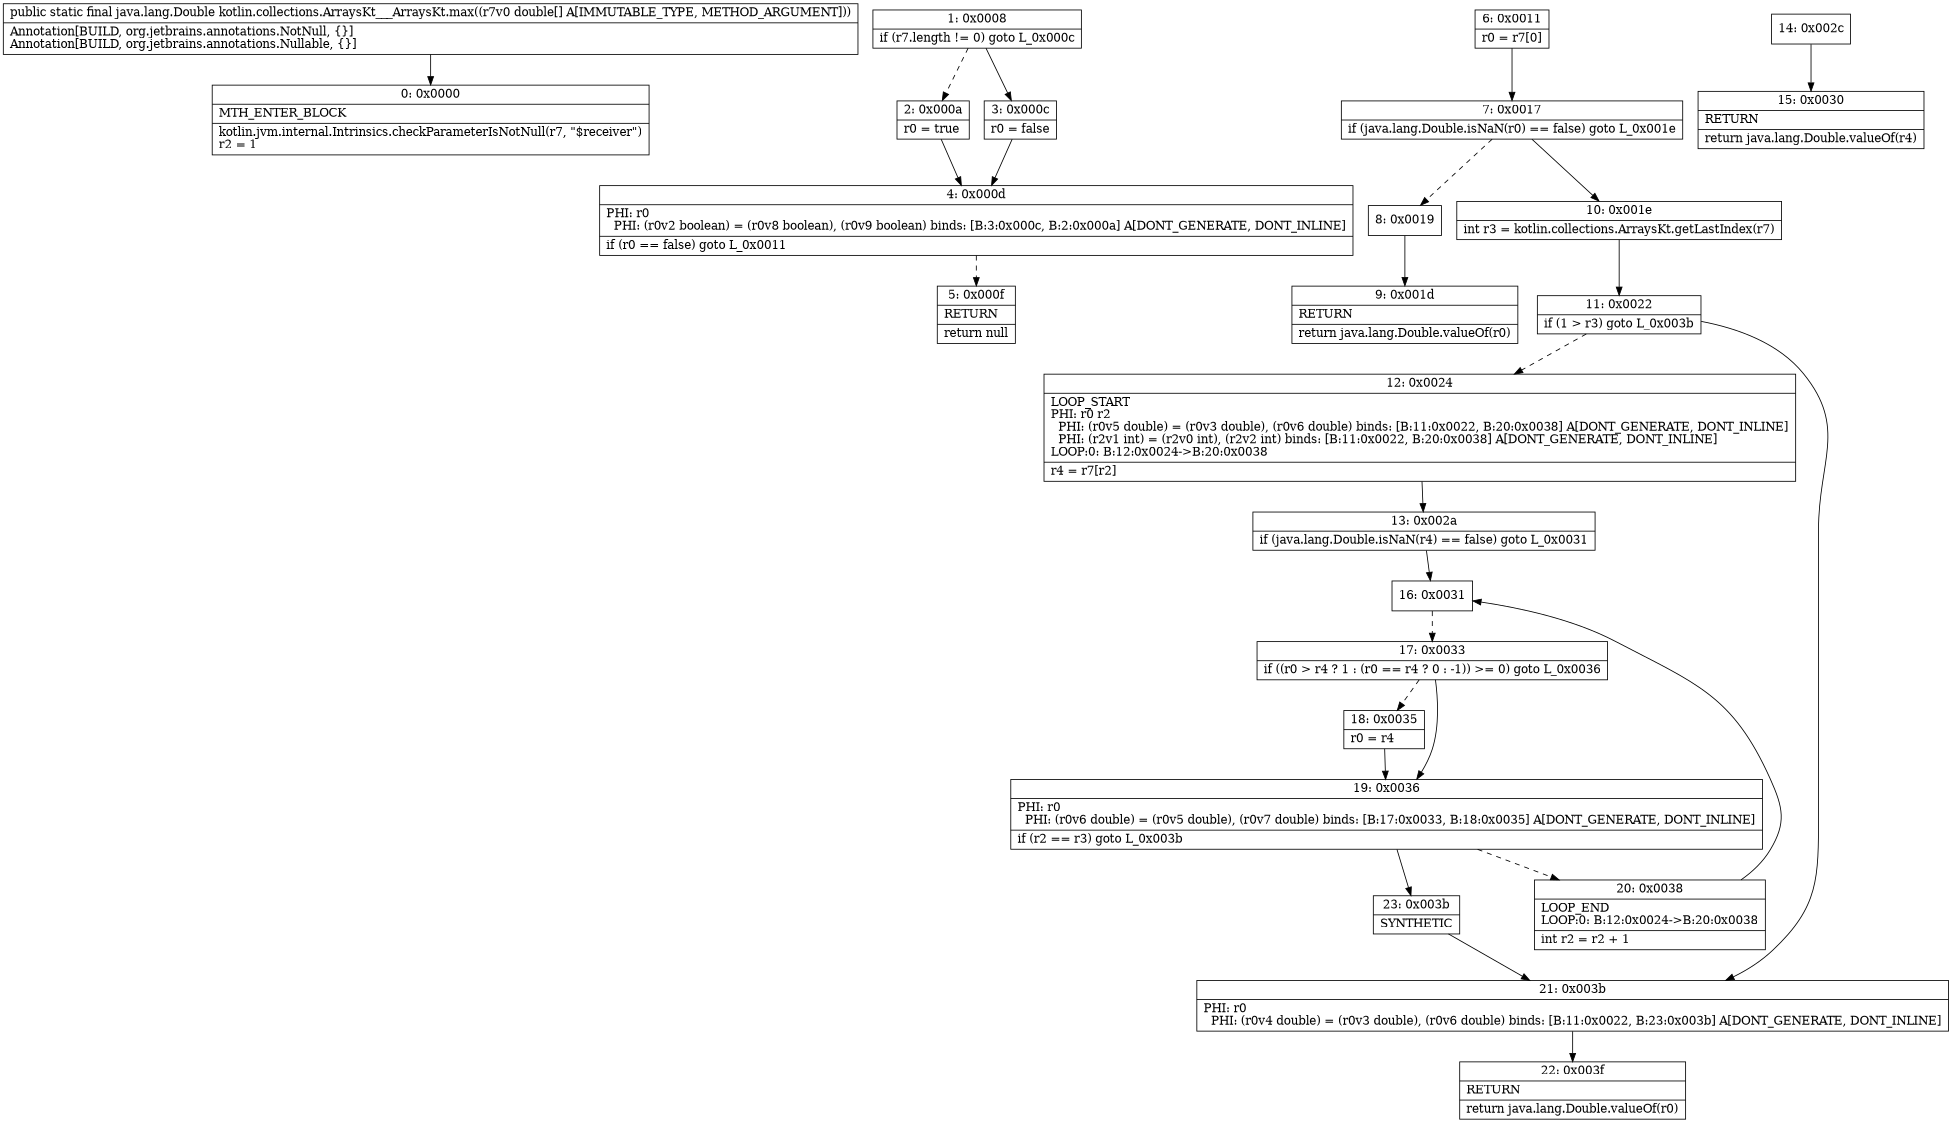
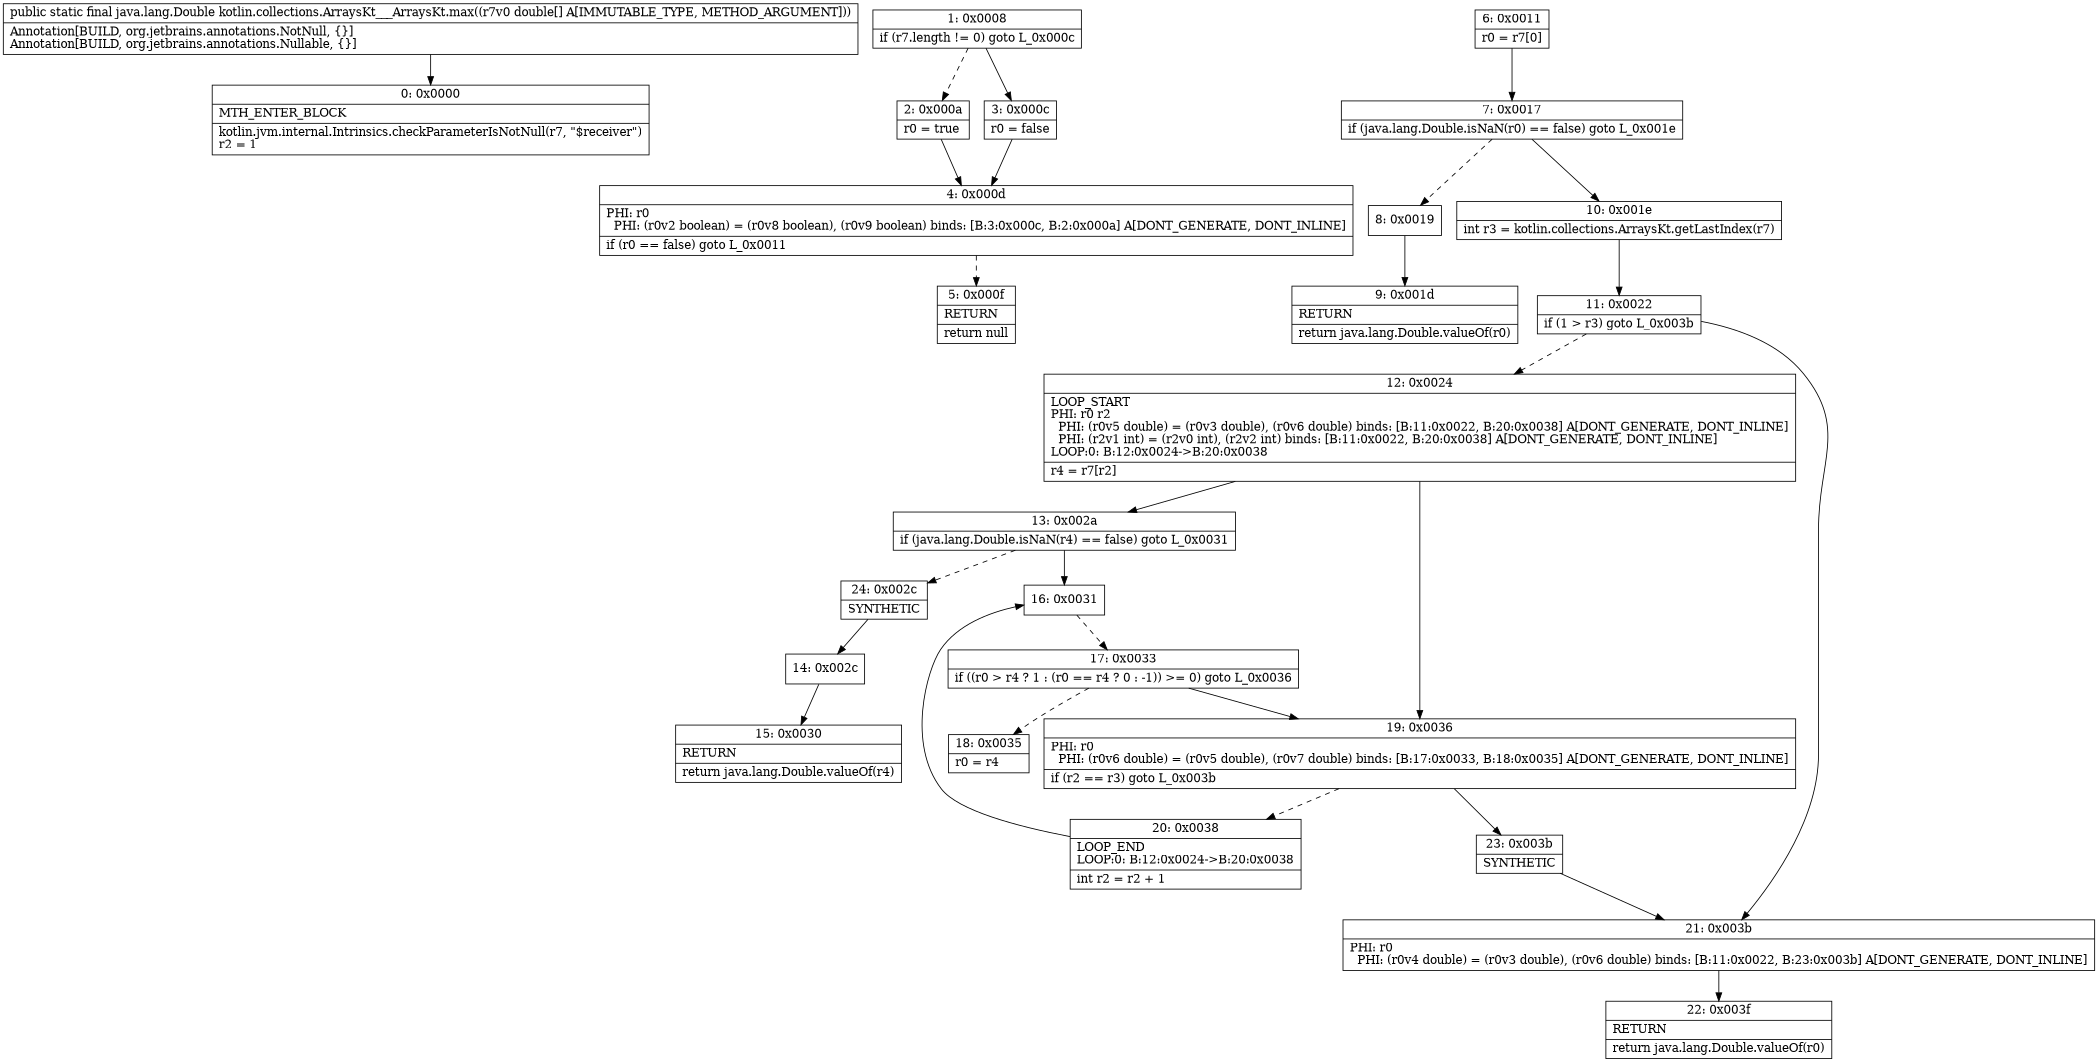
node "24: 0x002c": added
edge "18: 0x0035" -> "19: 0x0036": now "12: 0x0024" -> "19: 0x0036"
